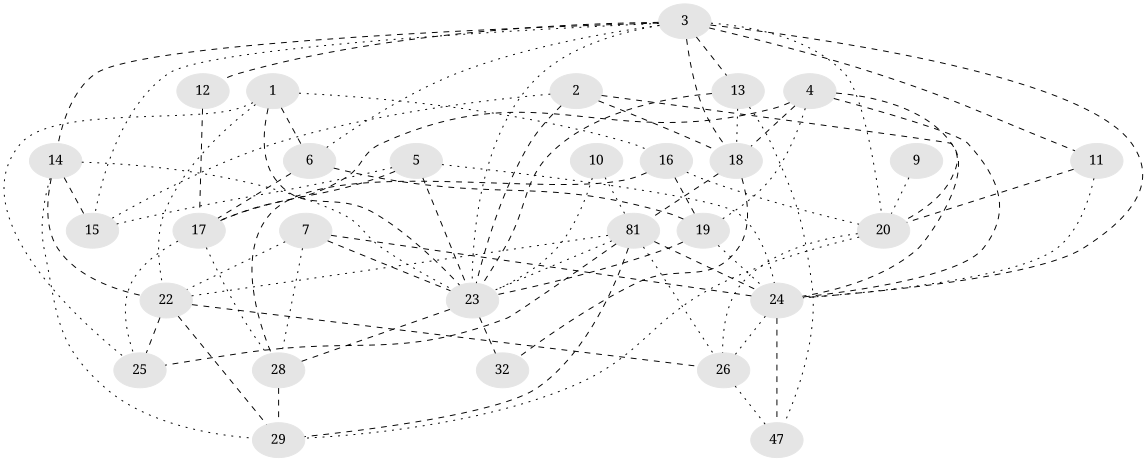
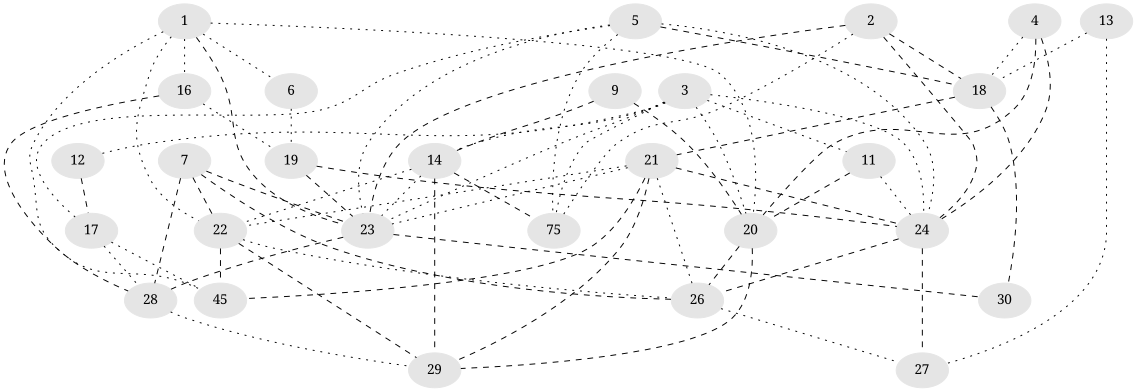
edge "3" -- "14": style dashed -> dotted
edge "3" -- "12": style dashed -> dotted
edge "3" -- "13": removed
edge "3" -- "6": removed
edge "3" -- "11": style dashed -> dotted
edge "3" -- "18": now "5" -- "18"
edge "4" -- "17": removed
edge "9" -- "14": added
edge "1" -- "6": style dashed -> dotted
edge "4" -- "18": style dashed -> dotted
edge "3" -- "24": style dashed -> dotted
edge "13" -- "23": removed
node "10": removed
edge "4" -- "19": removed
edge "16" -- "19": style dashed -> dotted
edge "6" -- "19": style dashed -> dotted
edge "5" -- "17": style dashed -> dotted
edge "9" -- "20": style dotted -> dashed
edge "16" -- "20": now "1" -- "20"
edge "6" -- "17": removed
node "15": label "15" -> "75"
edge "5" -- "23": style dashed -> dotted
node "81": label "81" -> "21"
edge "20" -- "26": style dotted -> dashed
edge "14" -- "22": style dashed -> dotted
edge "7" -- "24": now "7" -- "26"
edge "7" -- "22": style dotted -> dashed
edge "19" -- "24": style dotted -> dashed
edge "7" -- "28": style dotted -> dashed
edge "22" -- "26": style dashed -> dotted
edge "24" -- "26": style dotted -> dashed
edge "14" -- "29": style dotted -> dashed
node "25": label "25" -> "45"
node "32": label "32" -> "30"
edge "20" -- "29": style dotted -> dashed
edge "28" -- "29": style dashed -> dotted
node "47": label "47" -> "27"
